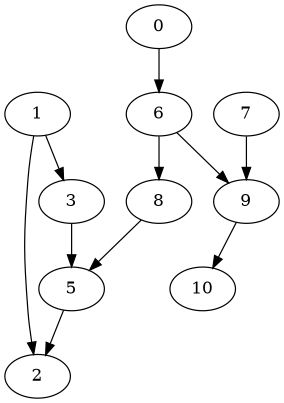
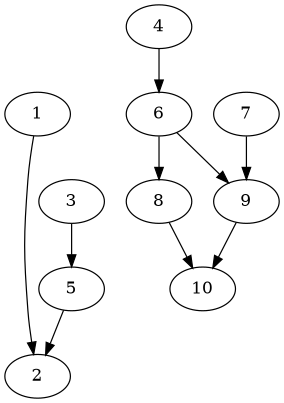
node "0": label "0" -> "4"
edge "1" -> "3": removed
edge "8" -> "5": now "8" -> "10"
